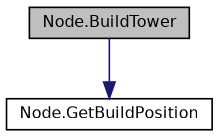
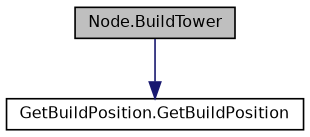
node "Node.GetBuildPosition": label "Node.GetBuildPosition" -> "GetBuildPosition.GetBuildPosition"
